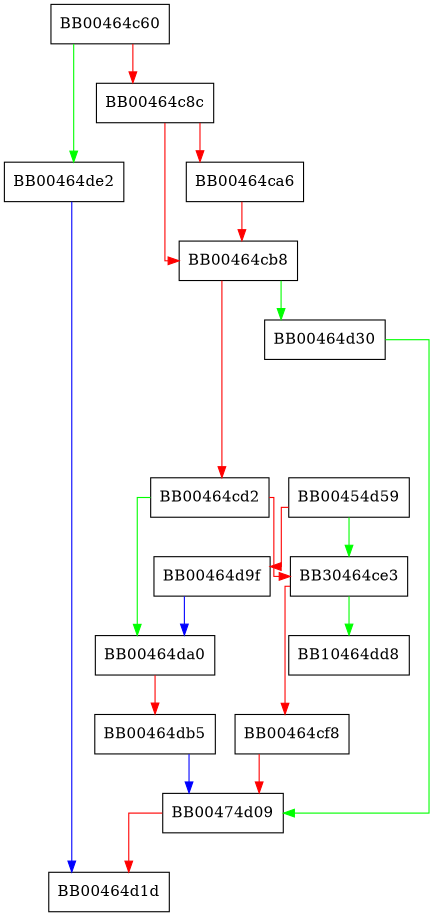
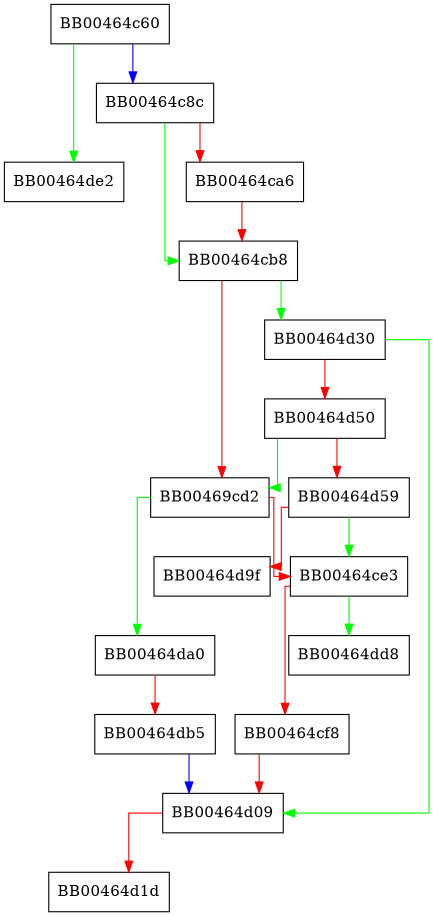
edge "BB00464c60" -> "BB00464c8c": color red -> blue
edge "BB00464c8c" -> "BB00464cb8": color red -> green
node "BB00464d50": added
node "BB00464cd2": label "BB00464cd2" -> "BB00469cd2"
node "BB00454d59": label "BB00454d59" -> "BB00464d59"
edge "BB00464de2" -> "BB00464d1d": removed
node "BB30464ce3": label "BB30464ce3" -> "BB00464ce3"
edge "BB00464d9f" -> "BB00464da0": removed
node "BB10464dd8": label "BB10464dd8" -> "BB00464dd8"
node "BB00474d09": label "BB00474d09" -> "BB00464d09"
